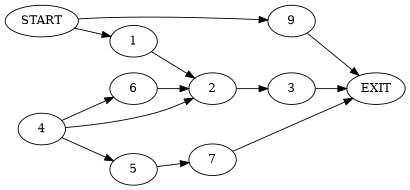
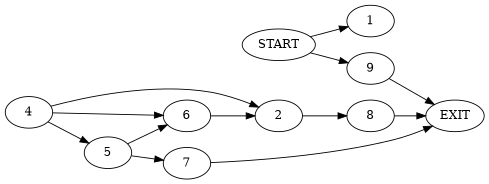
edge "1" -> "2": removed
node "3": label "3" -> "8"
edge "5" -> "6": added
